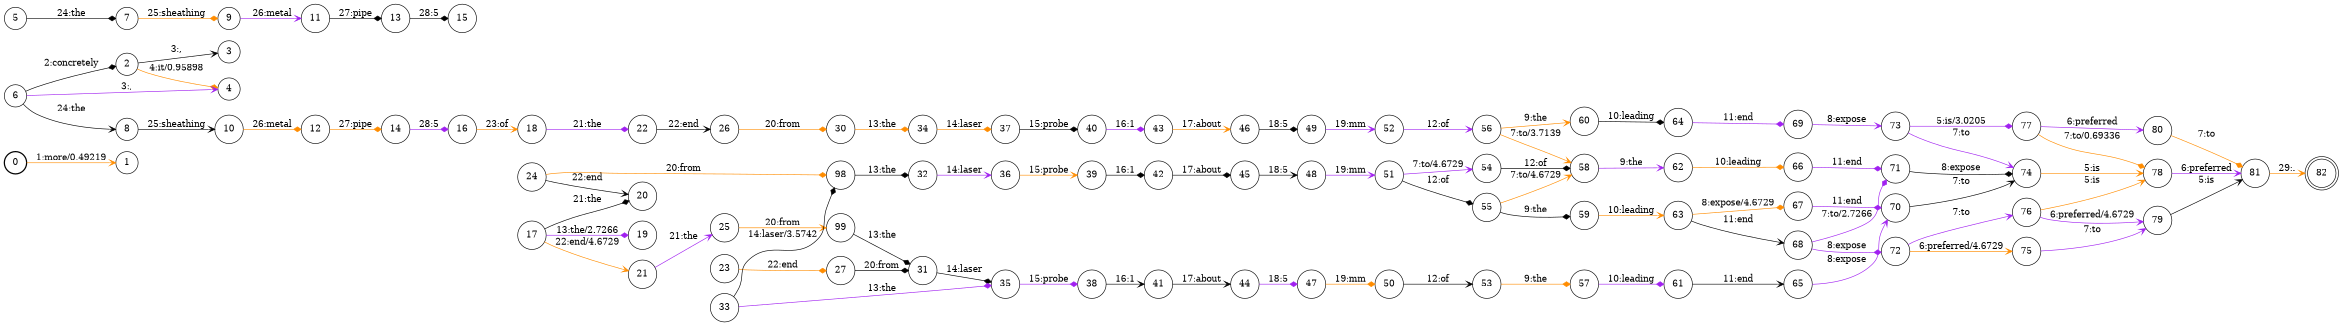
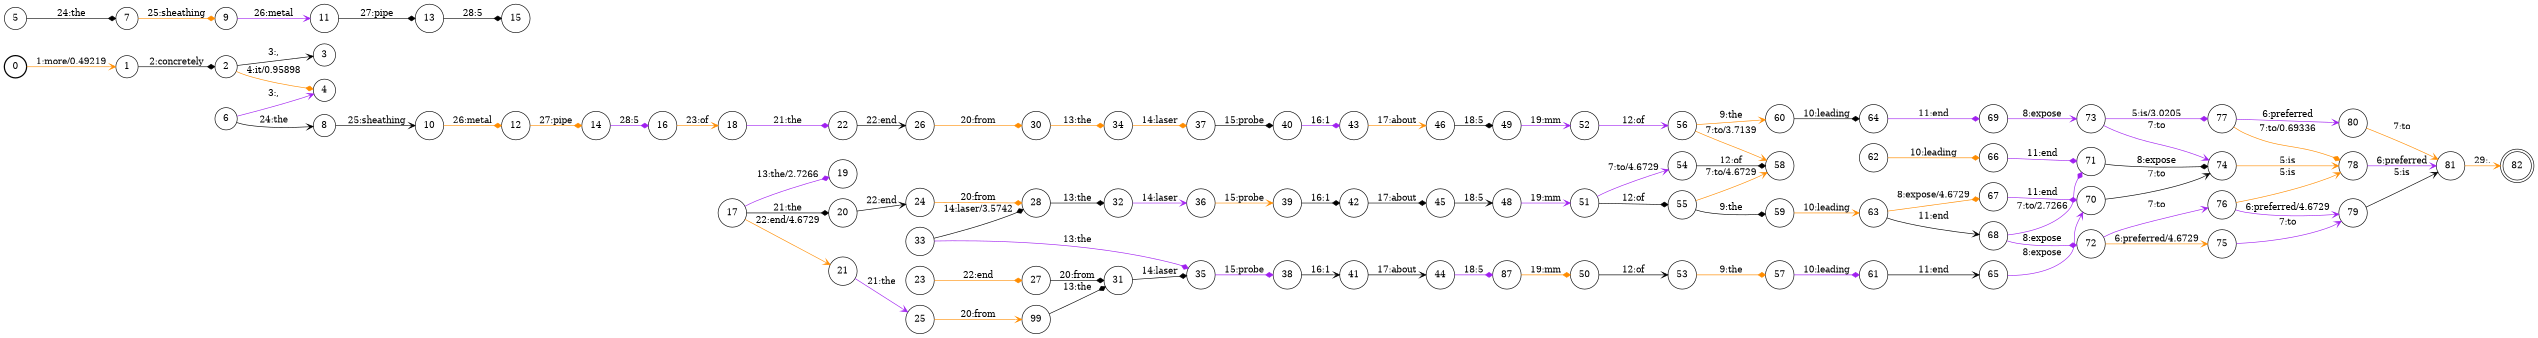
edge "6" -> "2": now "1" -> "2"
edge "80" -> "81": arrowhead diamond -> vee
edge "58" -> "62": removed, label "9:the"
node "98": label "98" -> "28"
edge "24" -> "20": reversed
node "47": label "47" -> "87"
